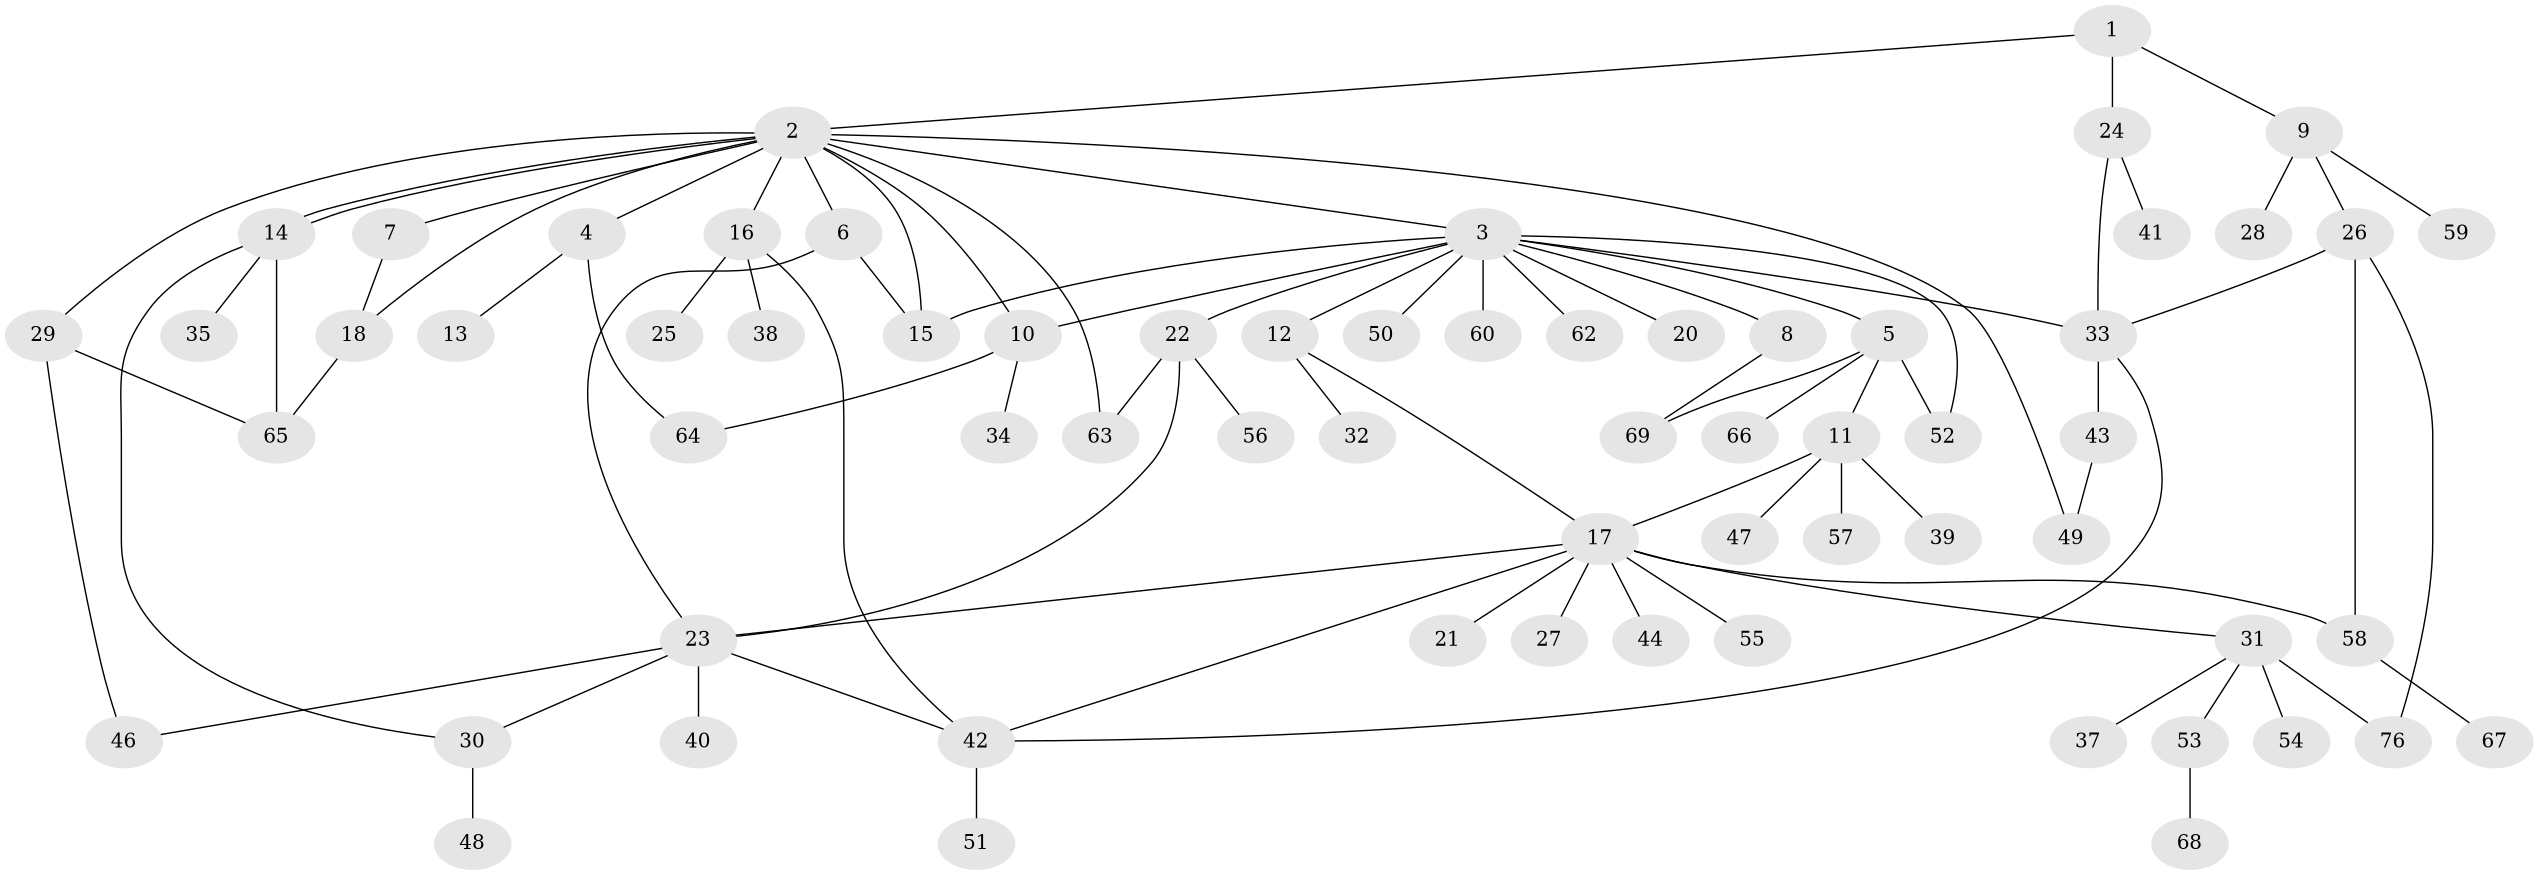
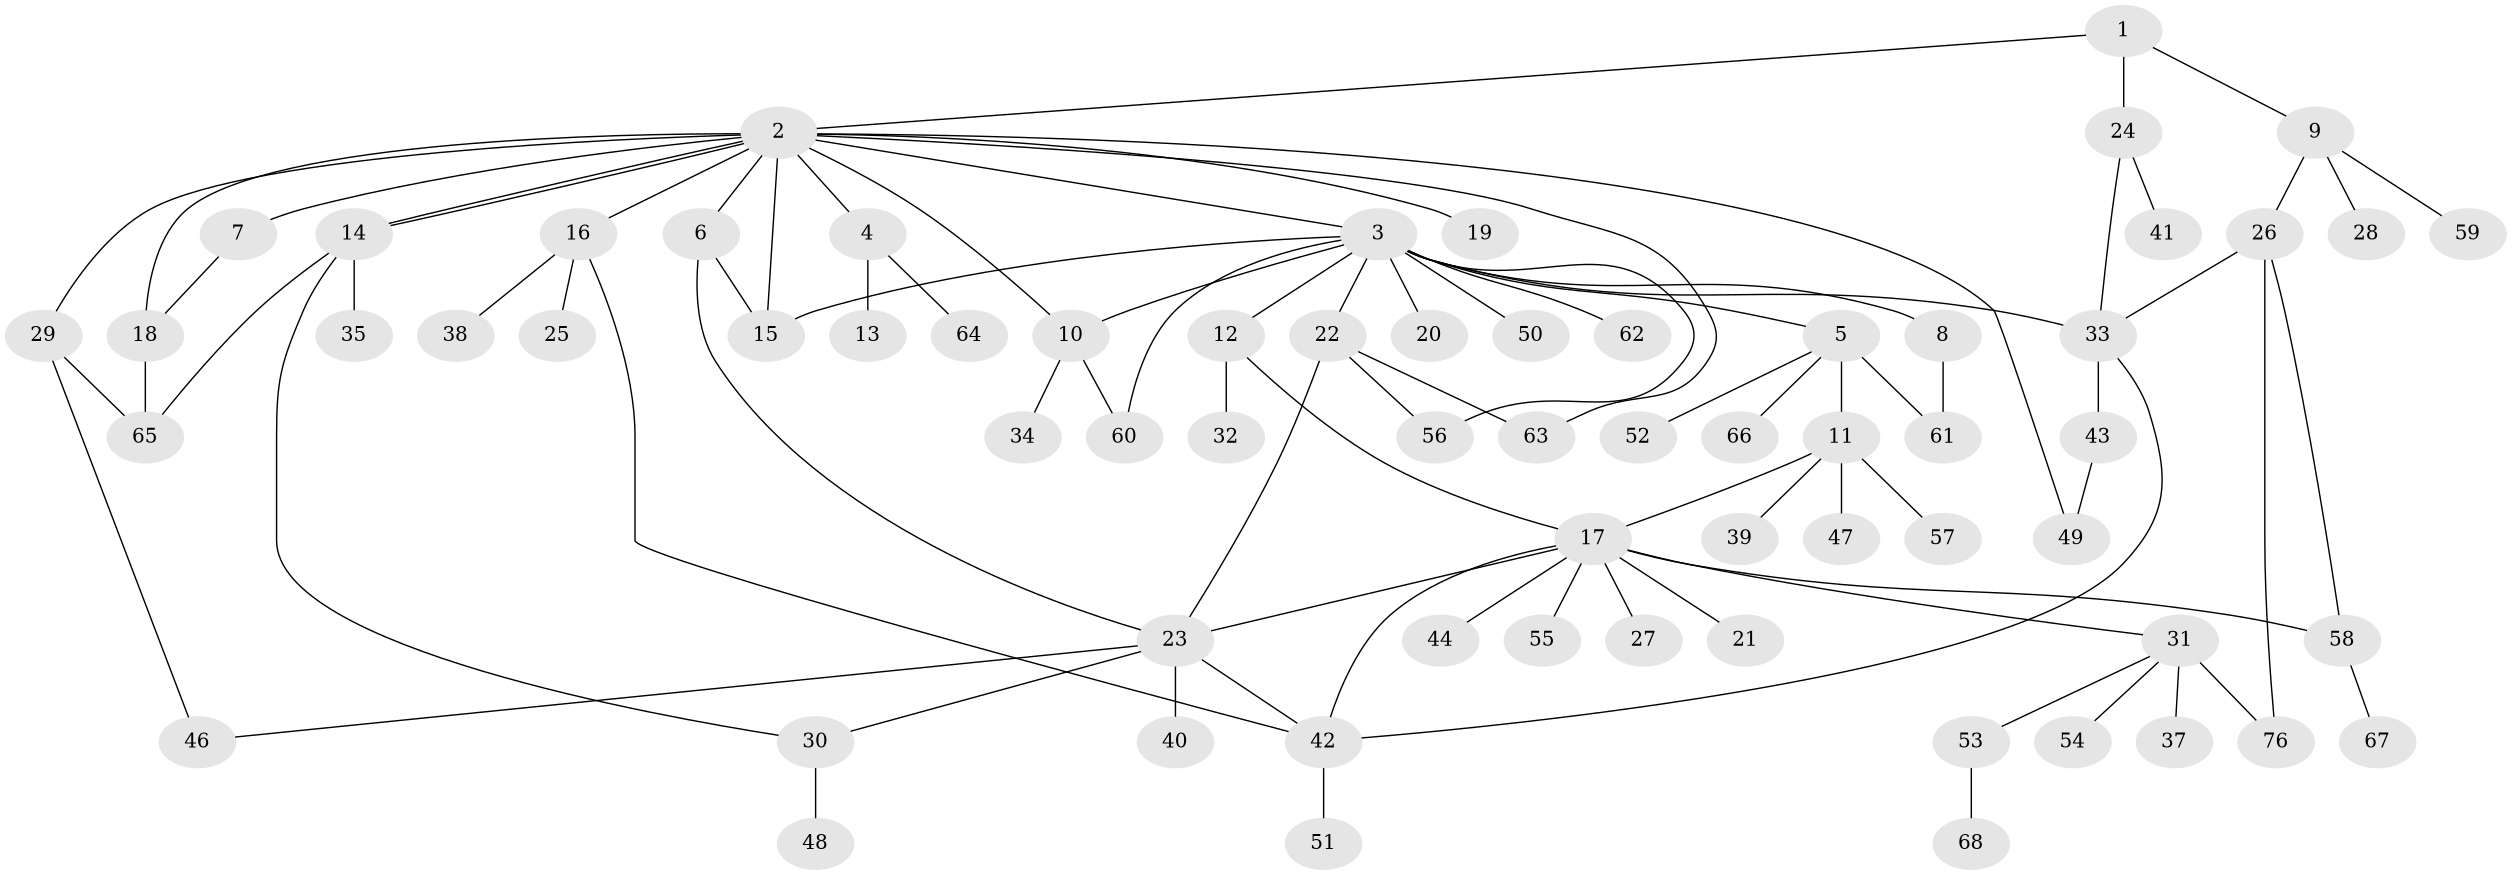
node "19": added
edge "3" -- "52": now "3" -- "56"
edge "10" -- "64": now "10" -- "60"
node "69": label "69" -> "61"
